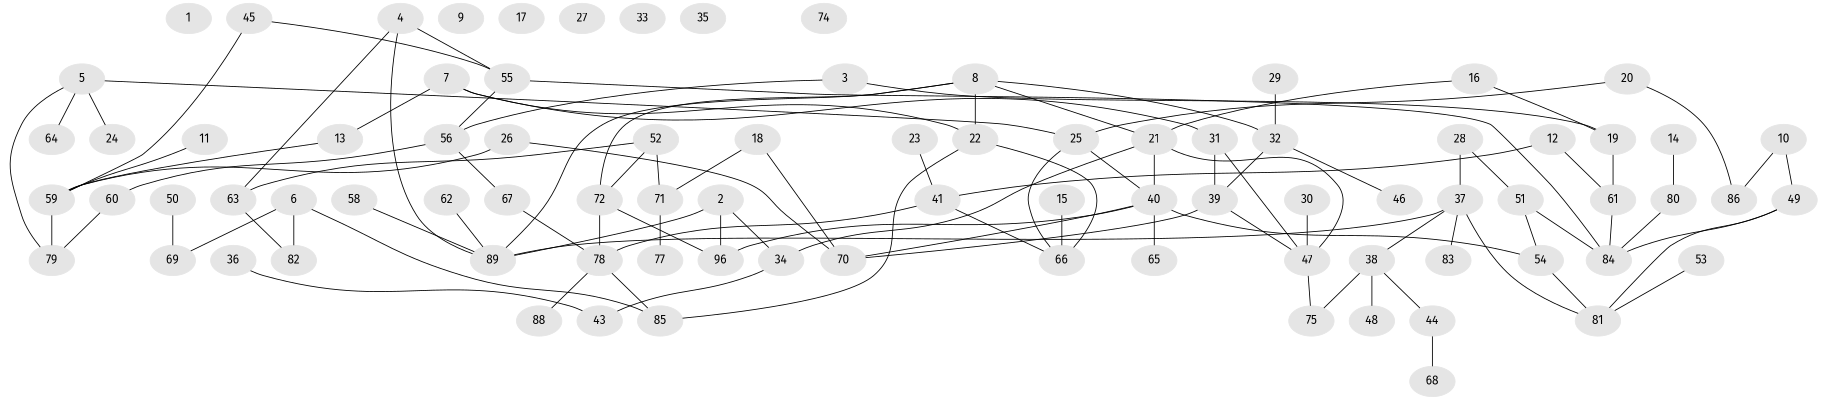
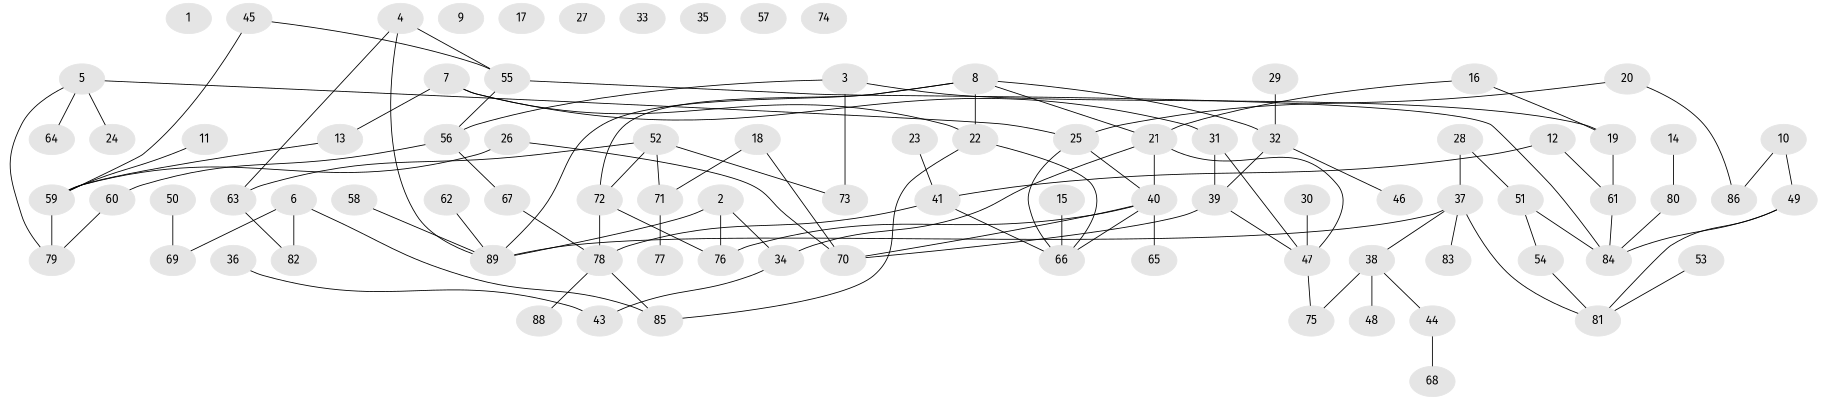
node "57": added
node "73": added
edge "40" -- "54": now "40" -- "66"
node "96": label "96" -> "76"
